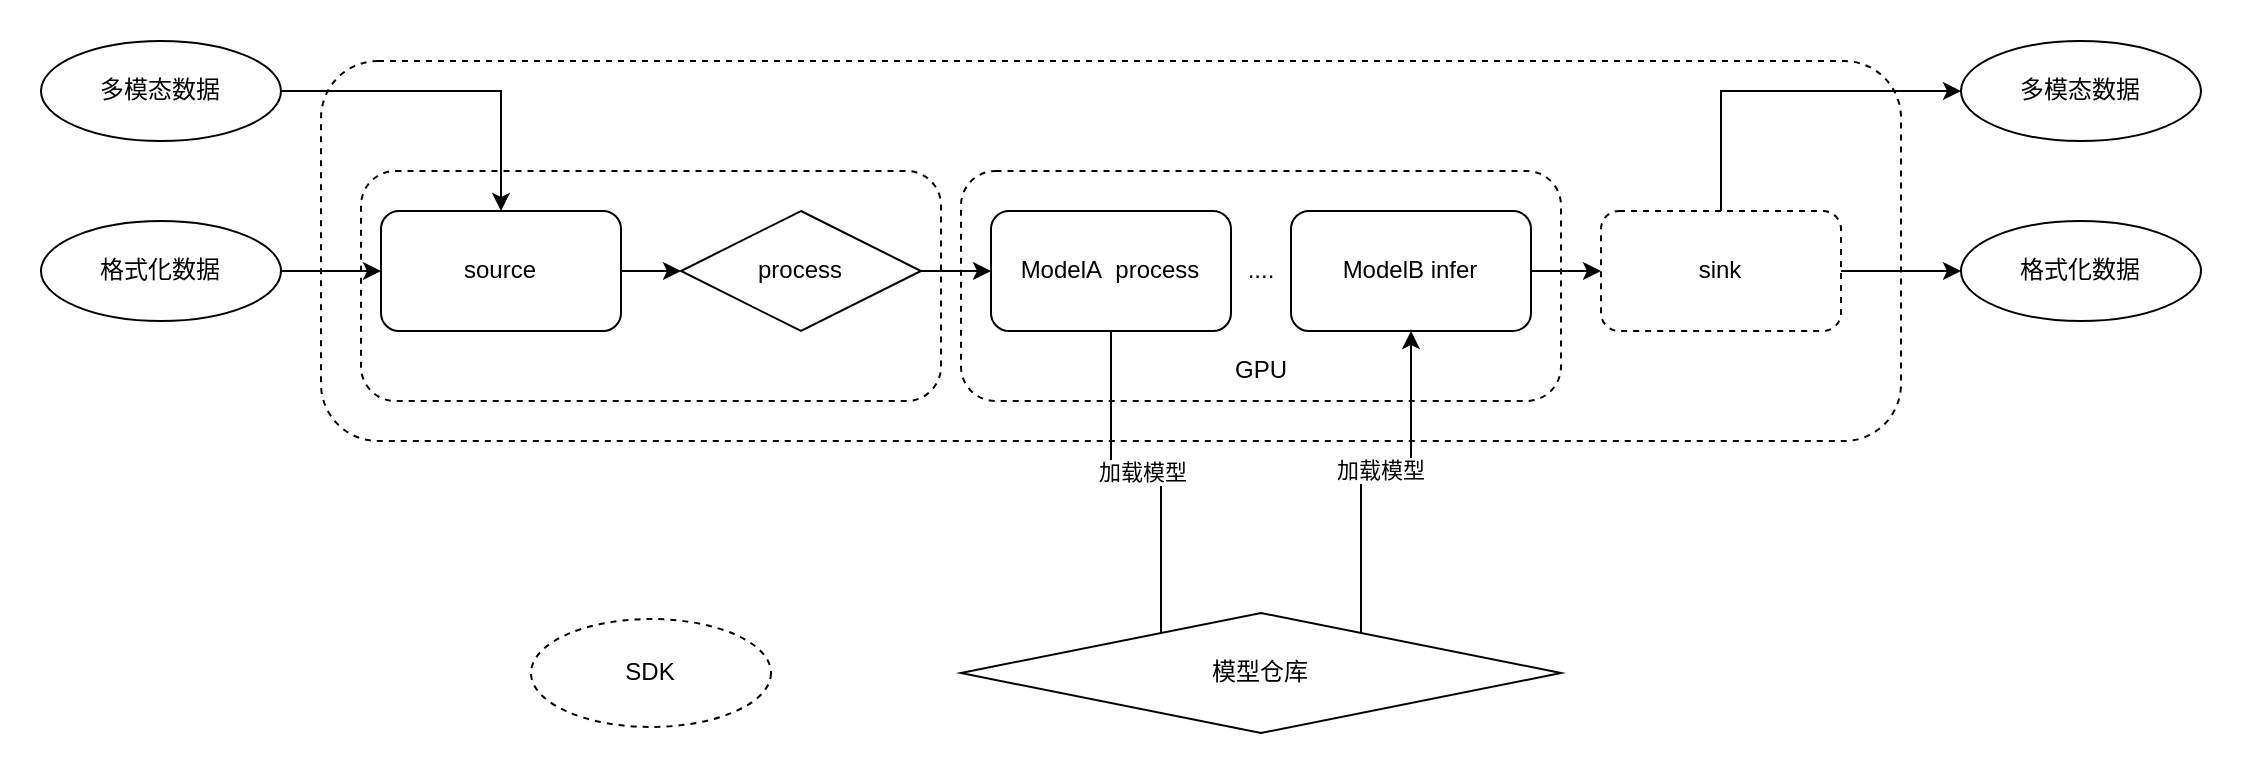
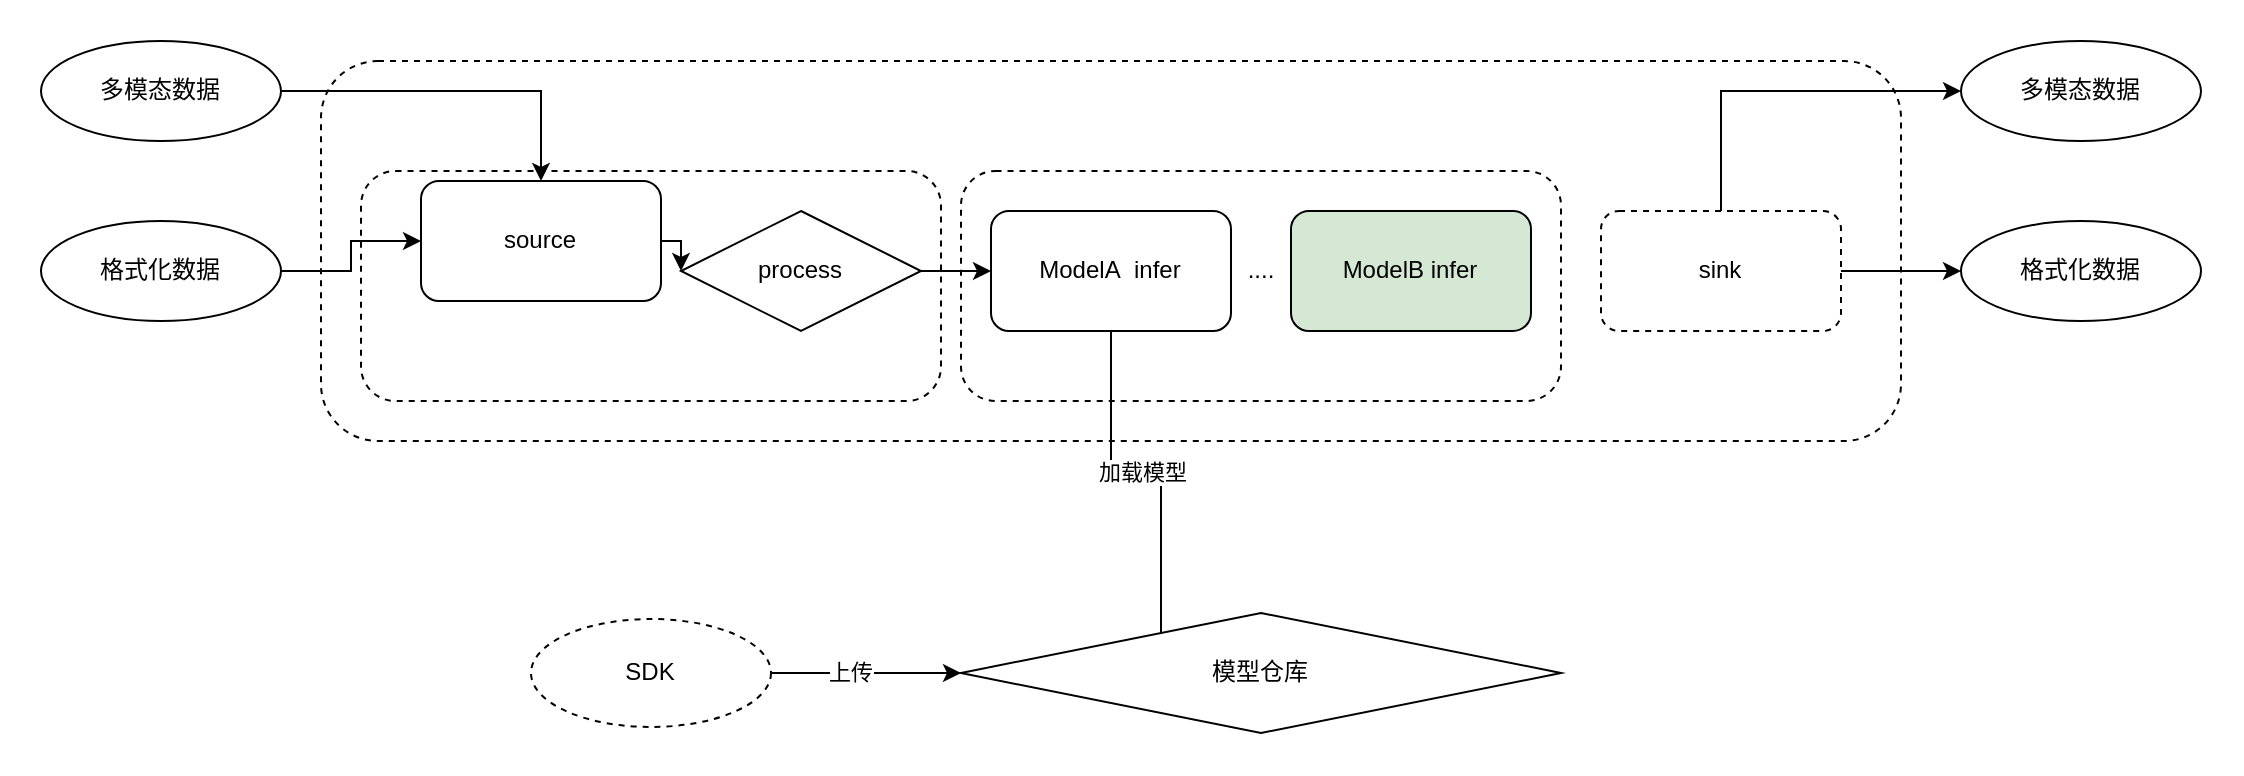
node "source": moved (501, 271) -> (541, 241)
node "ModelA process": label "ModelA process" -> "ModelA infer"
node "ModelB infer": fillcolor #ffffff -> #d5e8d4
edge "ModelB infer" -> "sink": removed
node "GPU": removed
edge "模型仓库" -> "ModelB infer": removed, label "加载模型"
edge "SDK" -> "模型仓库": added, label "上传"
